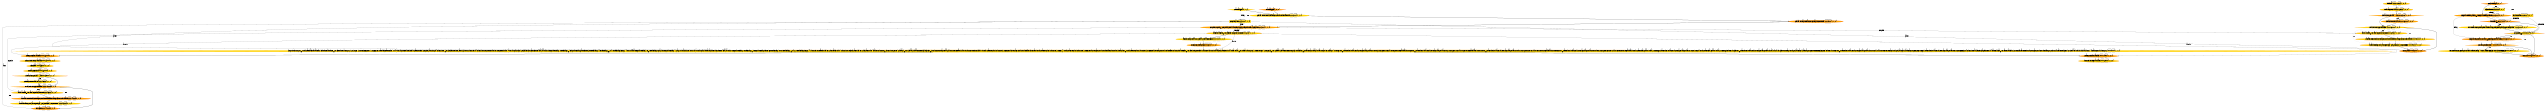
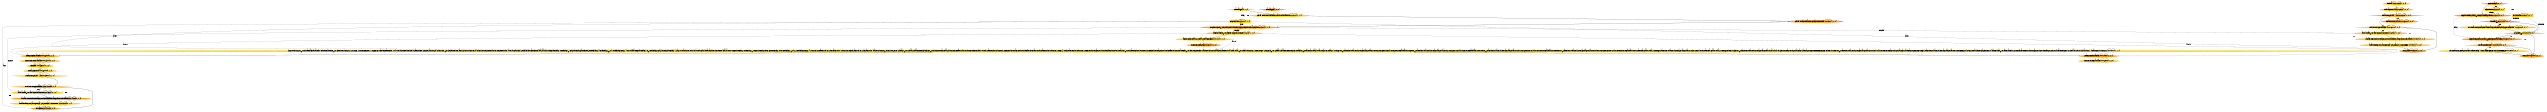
node "criteriaColumn.setWidth(200)@@@140@@@['0', '1', '0']": removed
